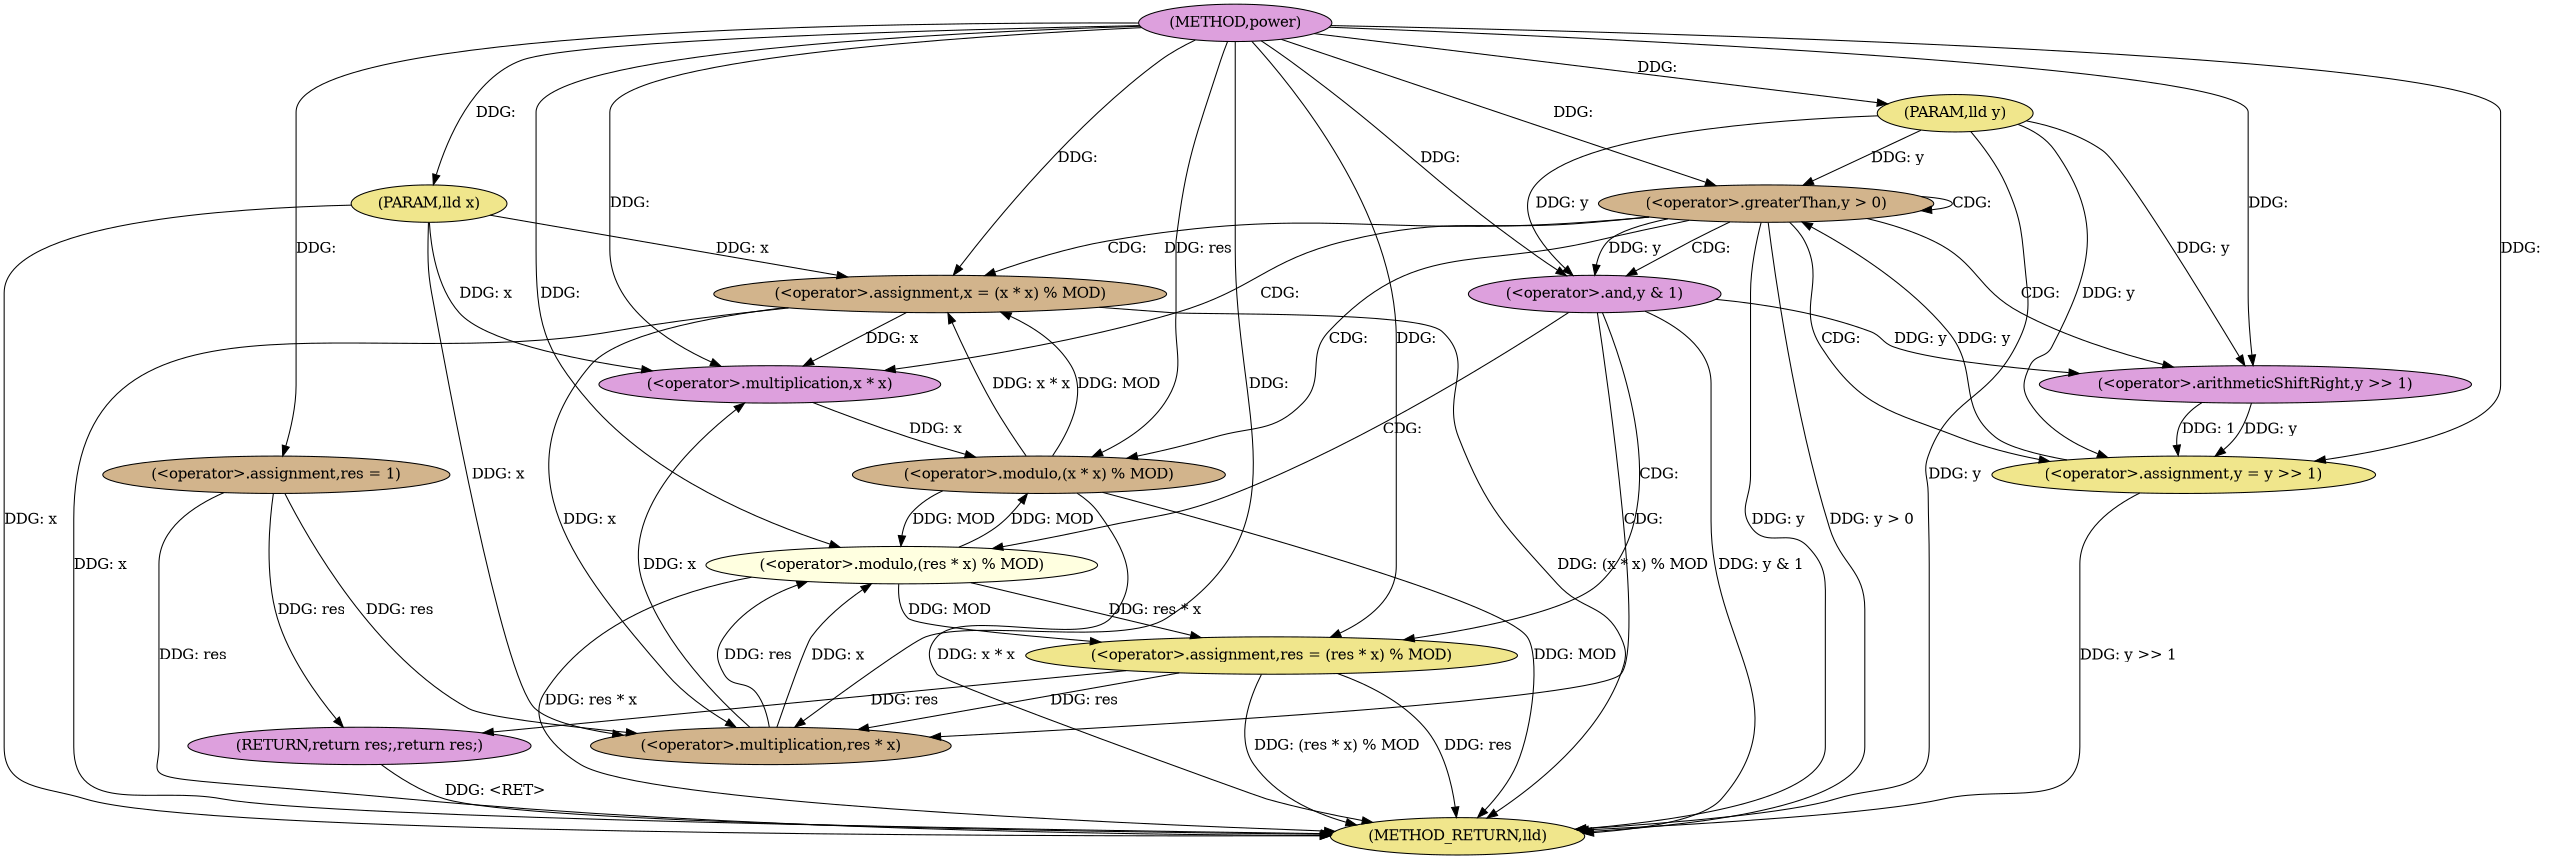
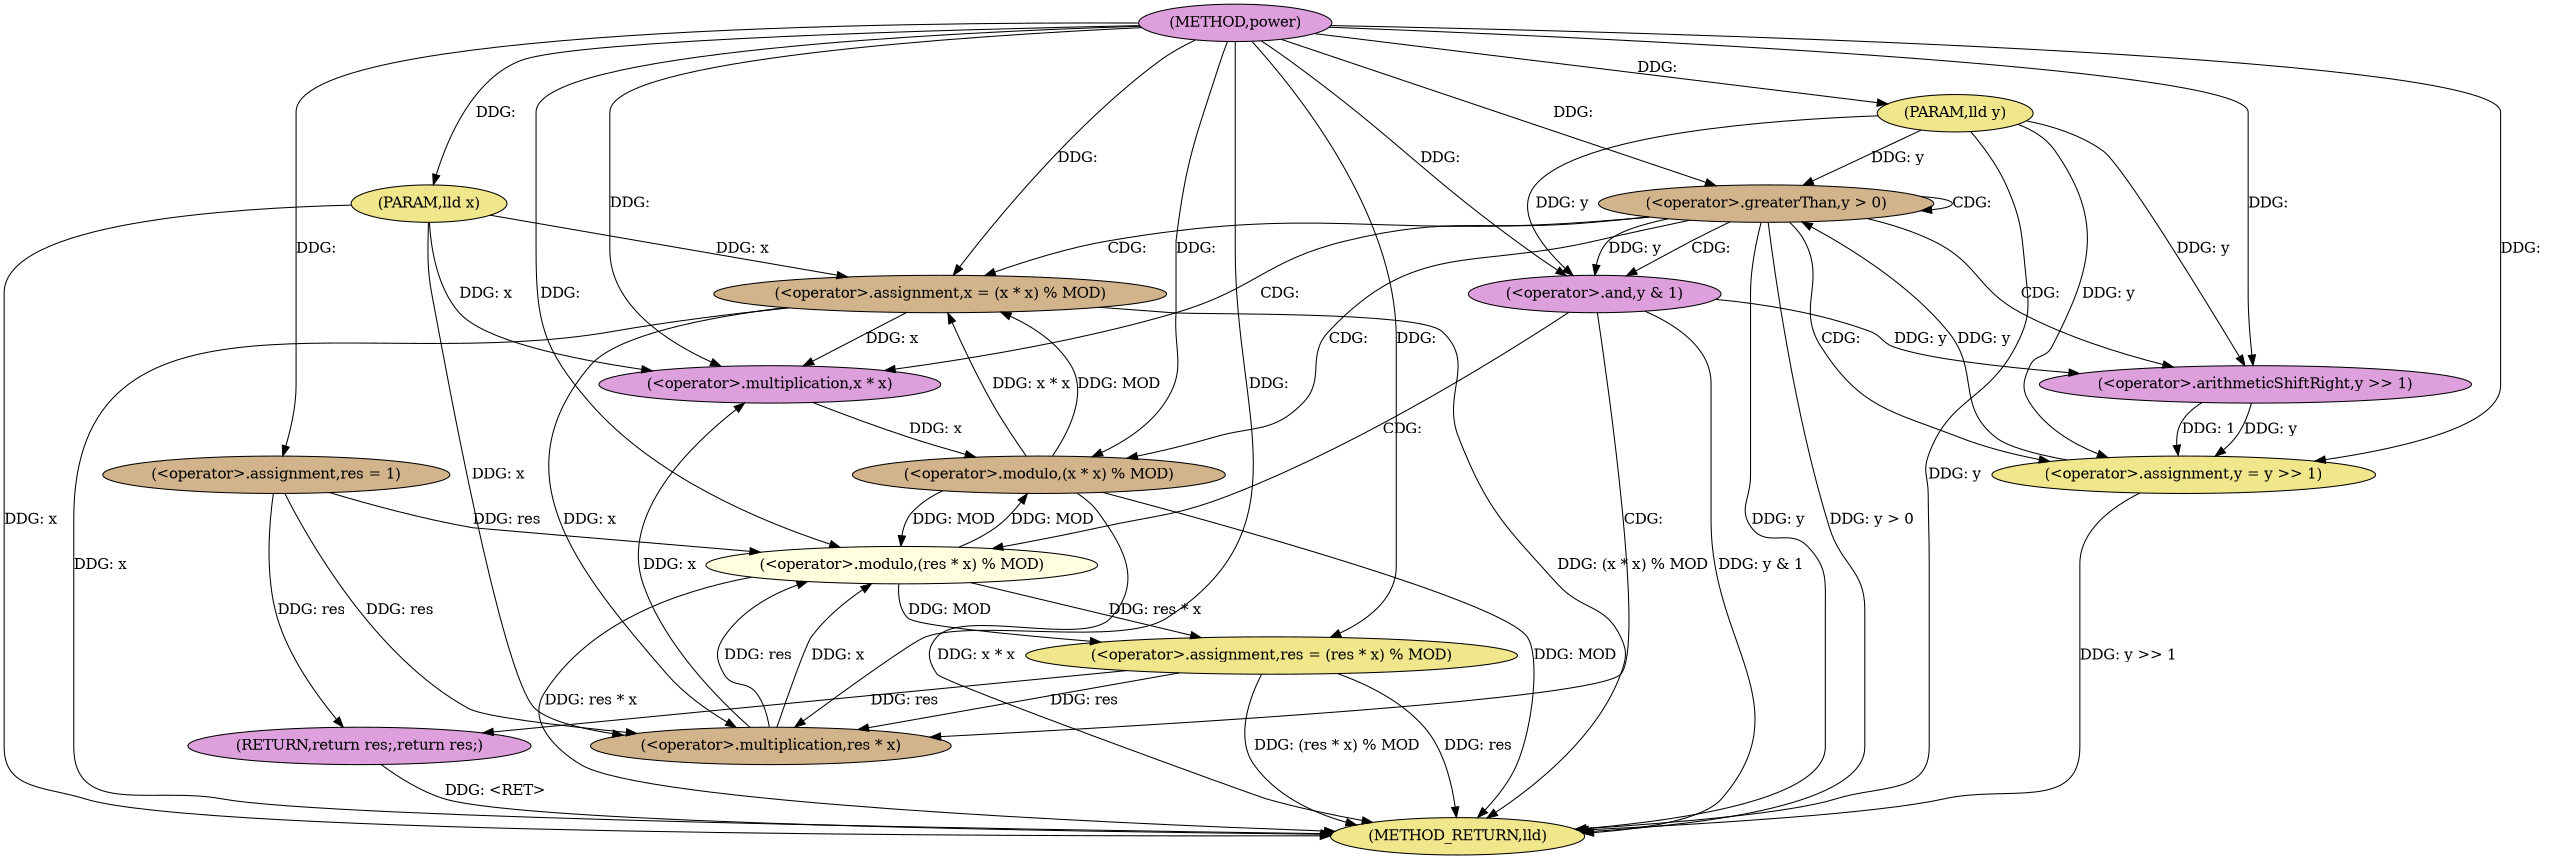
edge "(METHOD,power)" -> "(<operator>.modulo,(x * x) % MOD)": label "DDG: res" -> "DDG: "
edge "(<operator>.and,y & 1)" -> "(<operator>.assignment,res = (res * x) % MOD)": removed, label "CDG:"
edge "(<operator>.assignment,res = 1)" -> "(METHOD_RETURN,lld)": now "(<operator>.assignment,res = 1)" -> "(<operator>.modulo,(res * x) % MOD)"
